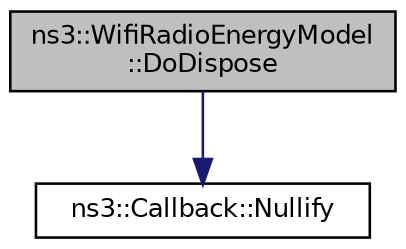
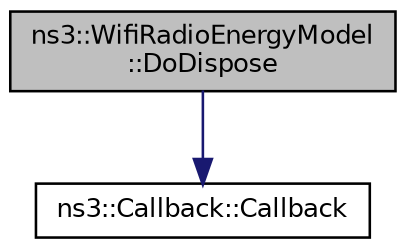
node "ns3::Callback::Nullify": label "ns3::Callback::Nullify" -> "ns3::Callback::Callback"
